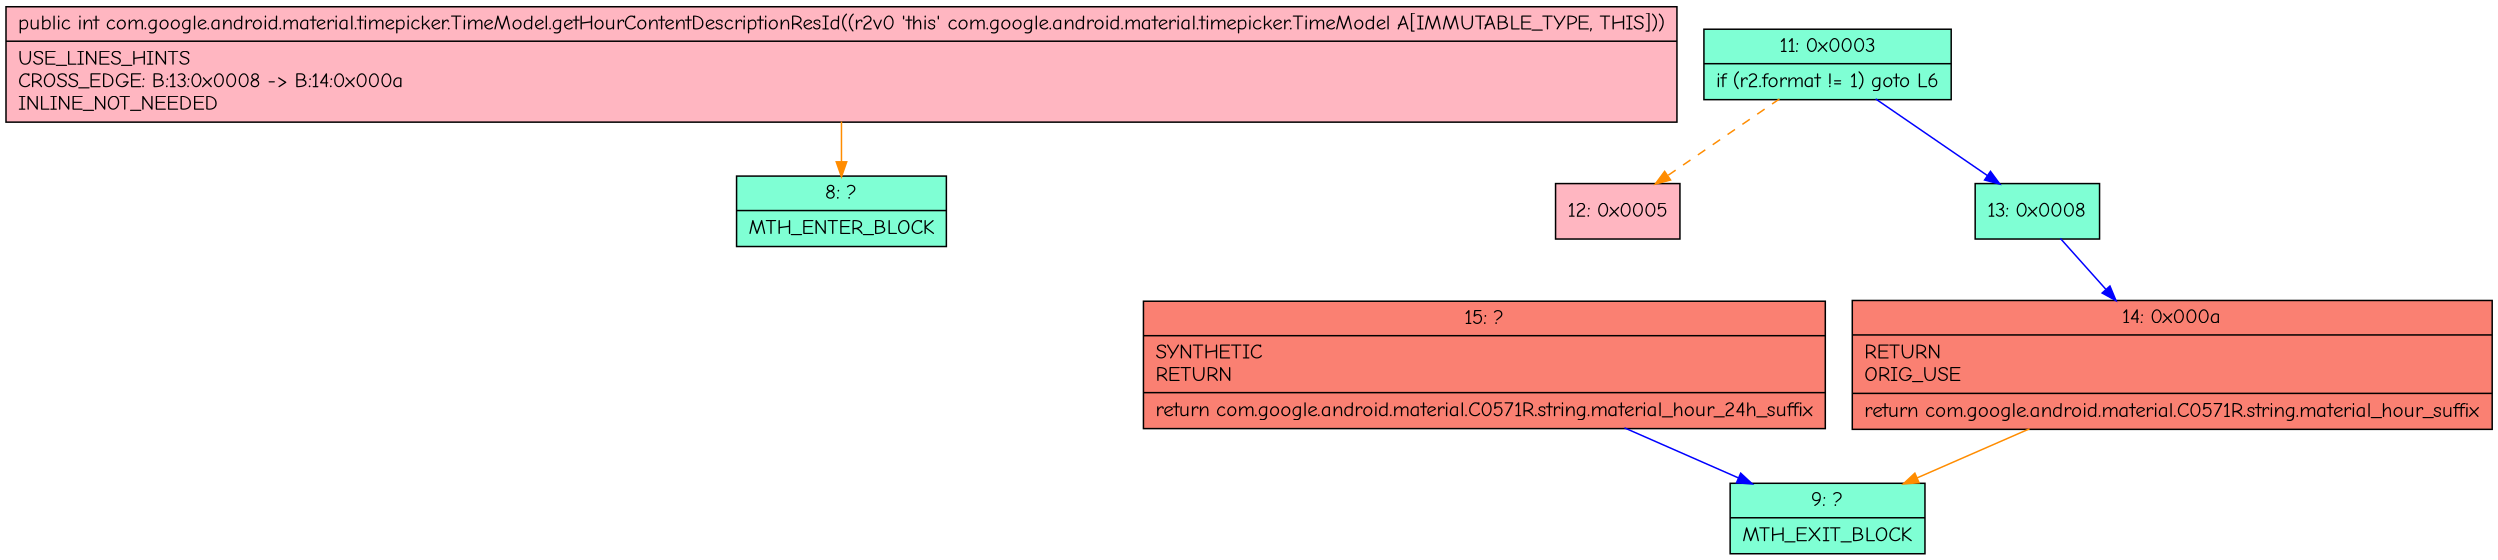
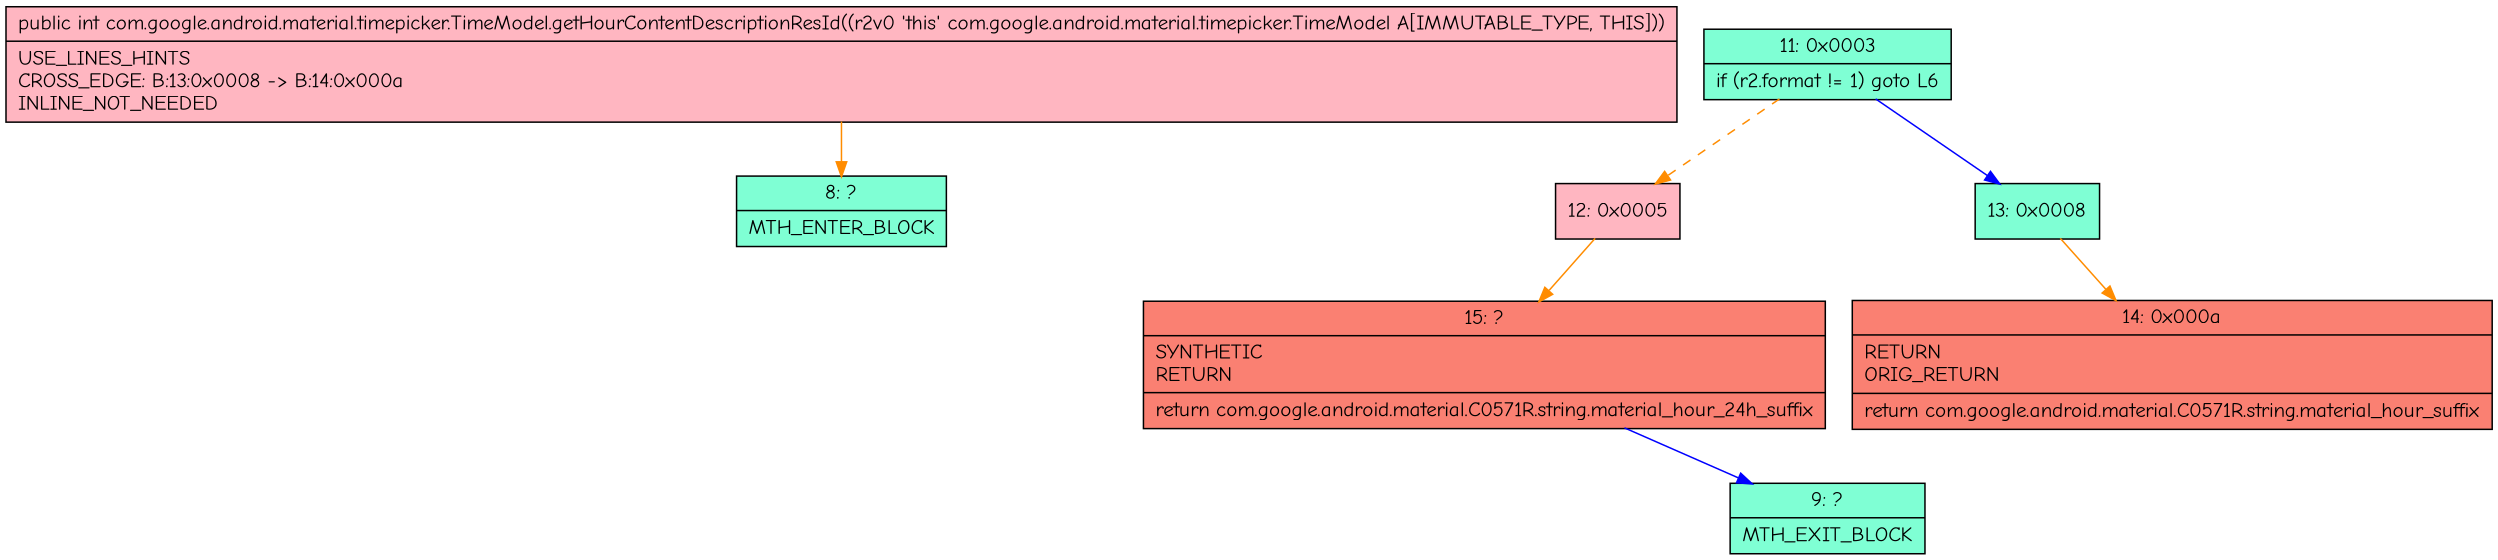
edge "12: 0x0005" -> "15: ?": added
edge "13: 0x0008" -> "14: 0x000a": color blue -> darkorange
node "14: 0x000a": text "ORIG_USE" -> "ORIG_RETURN"
edge "14: 0x000a" -> "9: ?": removed
